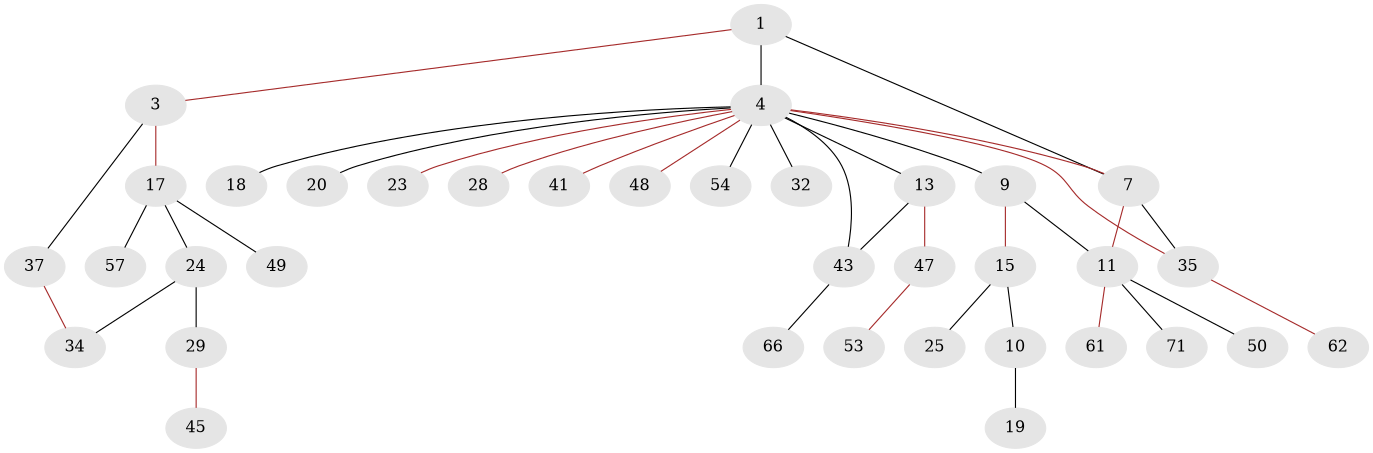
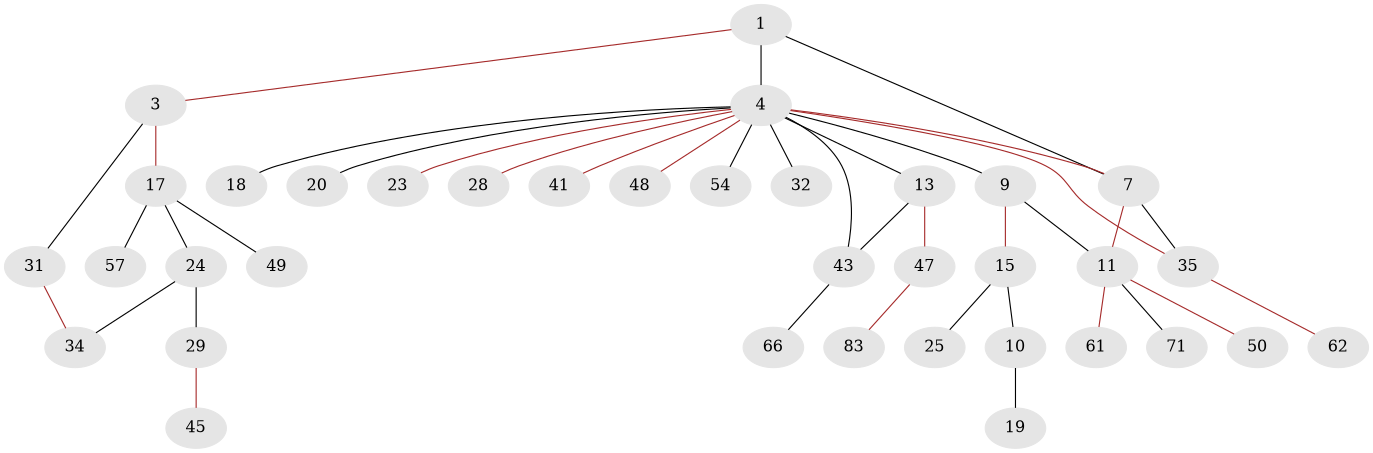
node "37": label "37" -> "31"
edge "11" -- "50": color black -> brown
node "53": label "53" -> "83"
